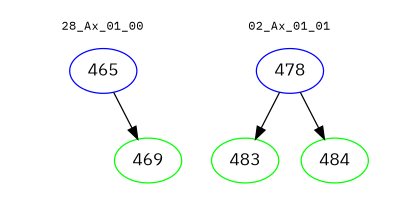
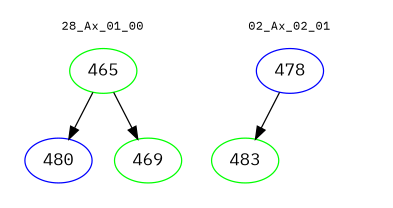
cluster "02_Ax_01_01": label "02_Ax_01_01" -> "02_Ax_02_01"
node "465": color blue -> green
node "480": added
node "484": removed
